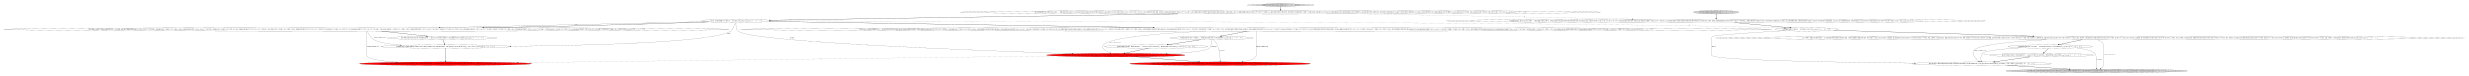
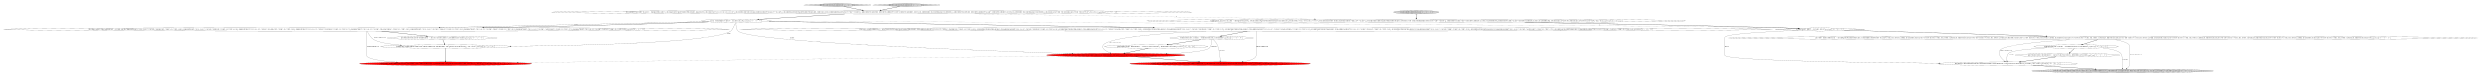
node "testGroupByOrderLimitNumeric['0', '1', '0']": added
node "GroupByQuery query = builder.build()@@@4@@@['0', '0', '1']": shape ellipse -> diamond
